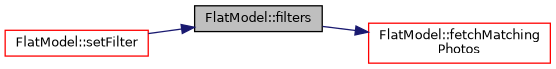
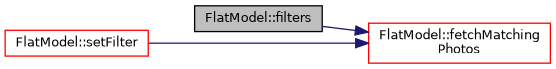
edge "FlatModel::setFilter" -> "FlatModel::filters": now "FlatModel::setFilter" -> "FlatModel::fetchMatching Photos"
